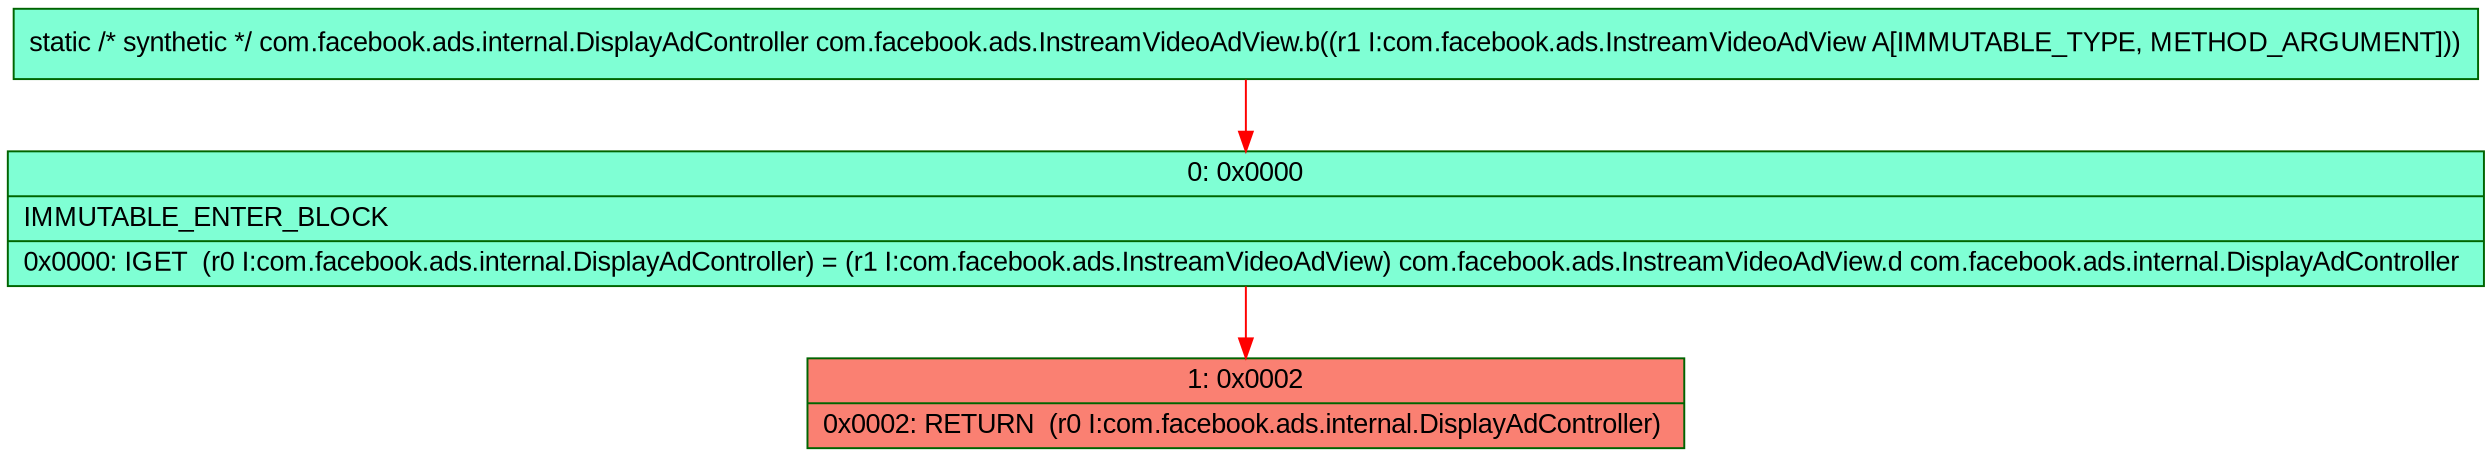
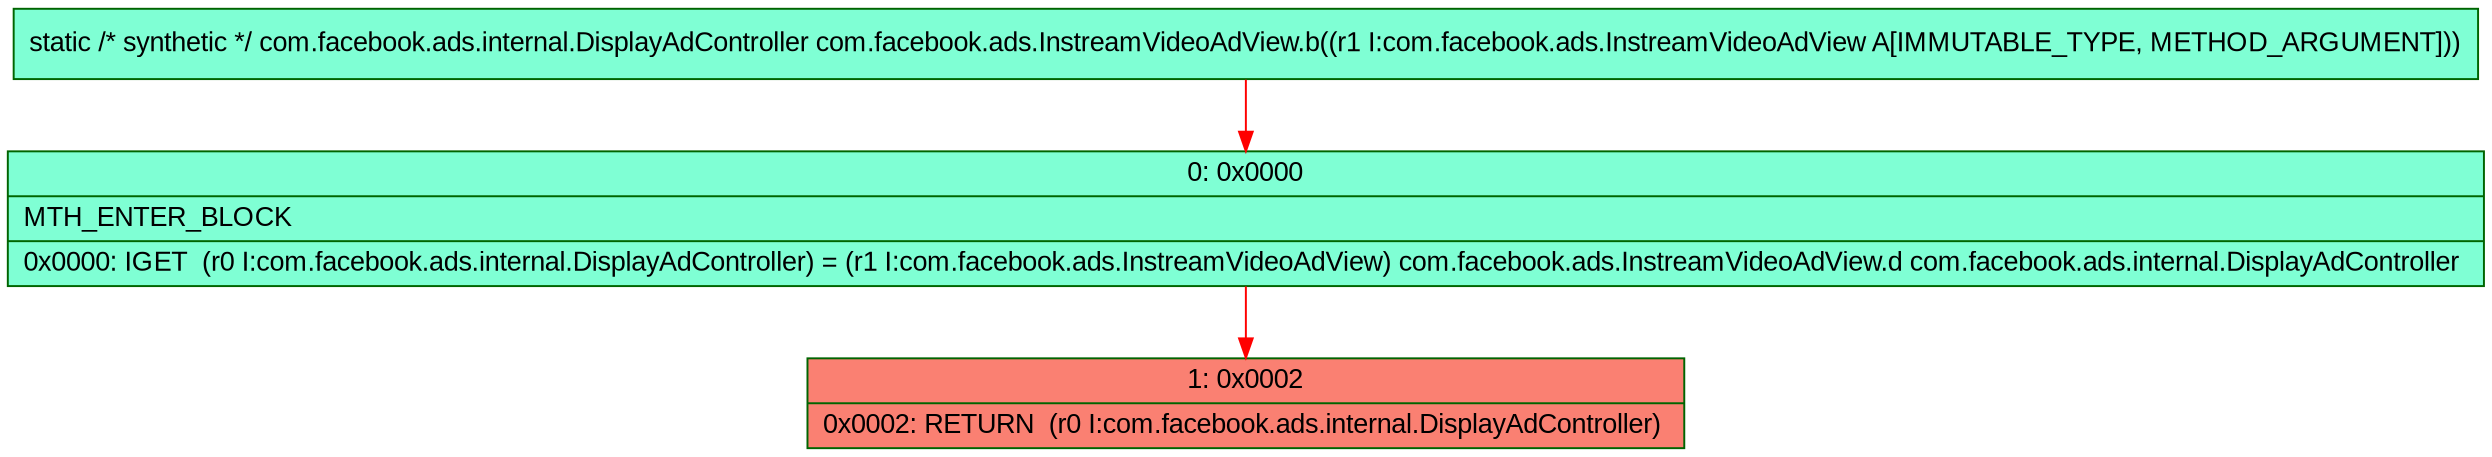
node "0: 0x0000": text "IMMUTABLE_ENTER_BLOCK" -> "MTH_ENTER_BLOCK"
